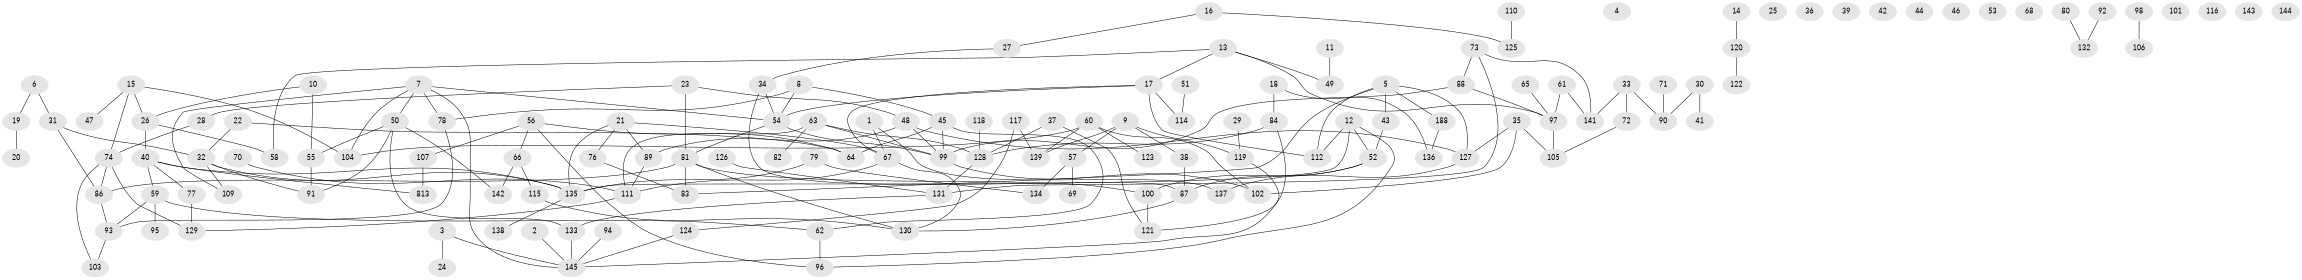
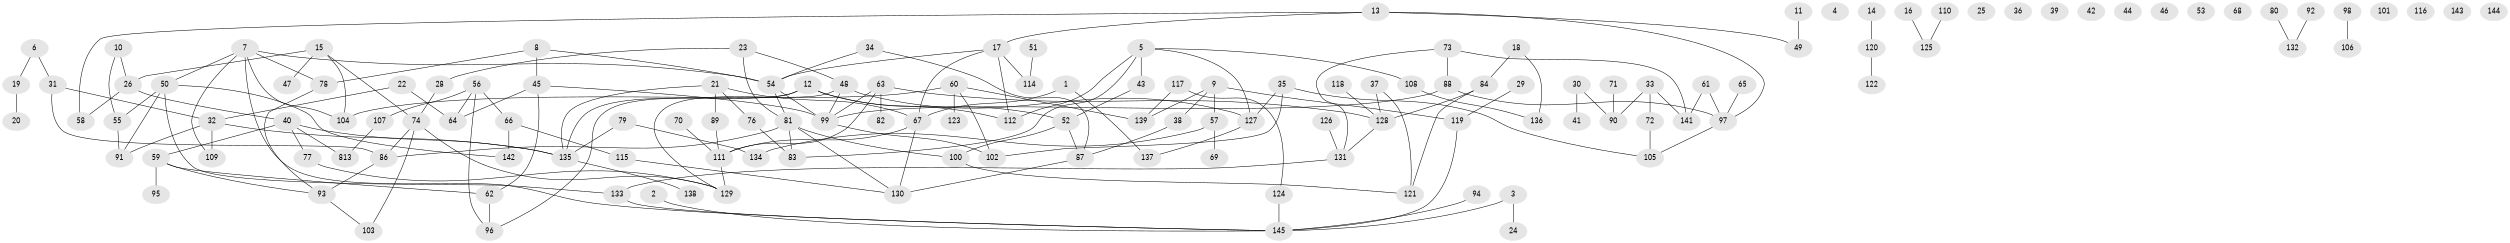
node "27": removed
node "188": label "188" -> "108"
edge "48" -- "89": now "48" -- "129"
